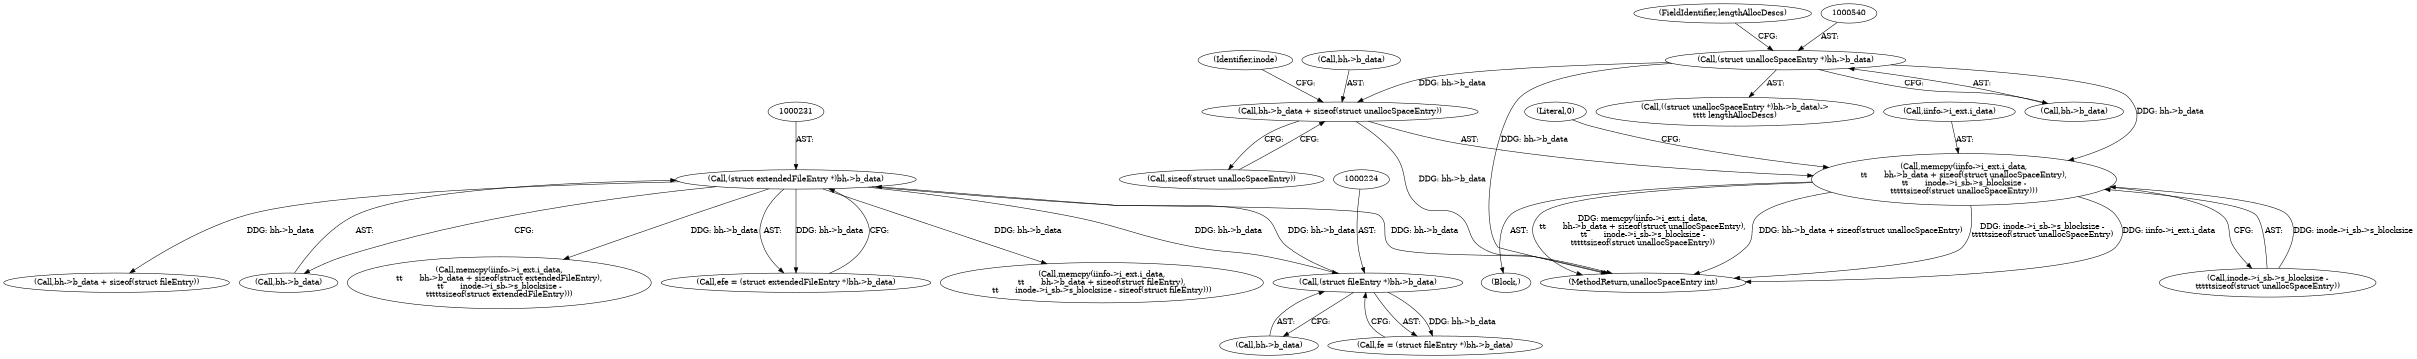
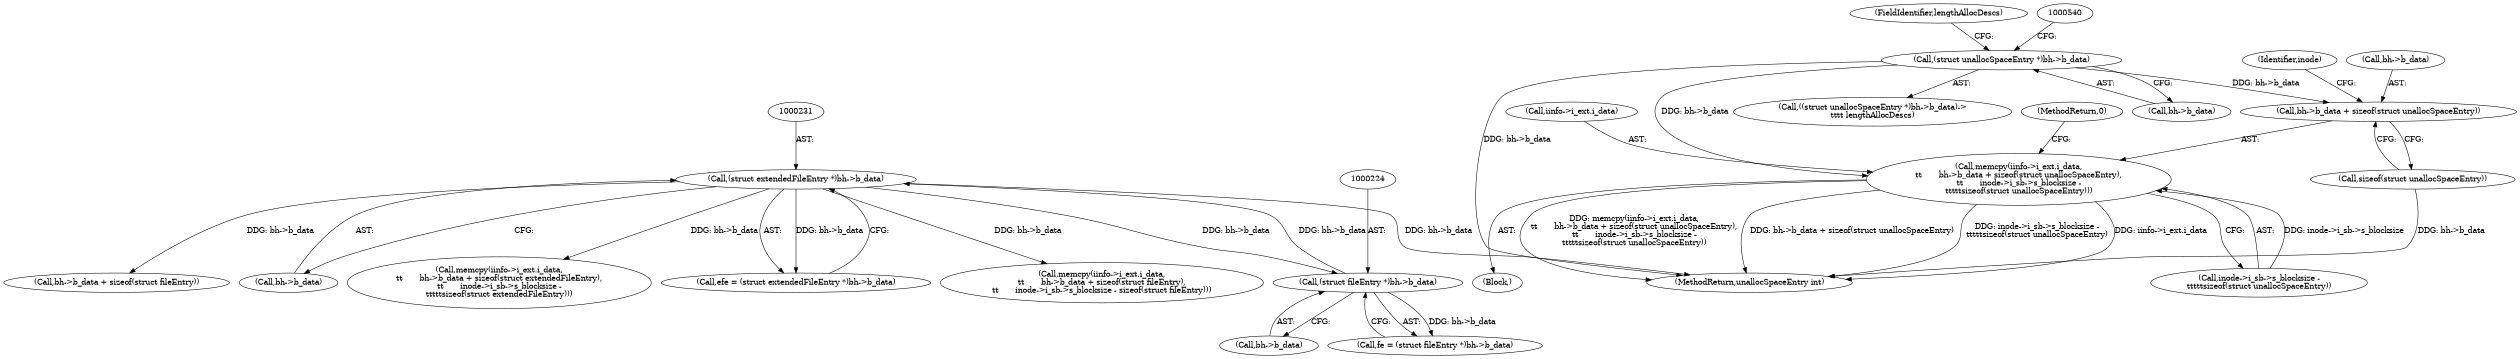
edge "1000540" -> "(Call,(struct unallocSpaceEntry *)bh->b_data)": label "AST: " -> "CFG: "
node "(Literal,0)": label "(Literal,0)" -> "(MethodReturn,0)"
edge "(Call,bh->b_data + sizeof(struct unallocSpaceEntry))" -> "(MethodReturn,unallocSpaceEntry int)": now "(Call,sizeof(struct unallocSpaceEntry))" -> "(MethodReturn,unallocSpaceEntry int)"
